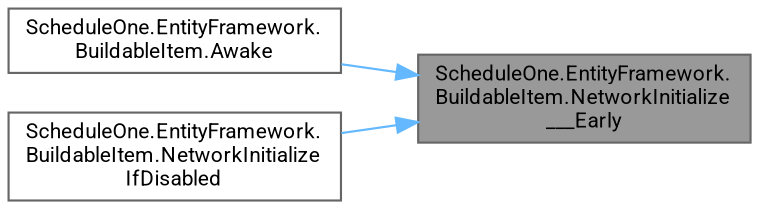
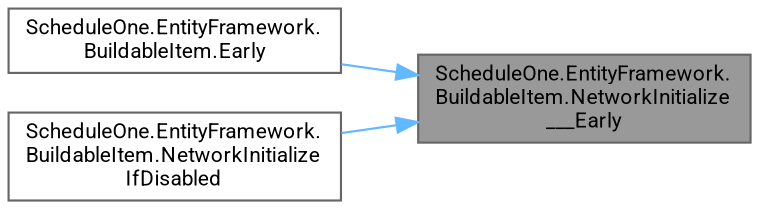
node "ScheduleOne.EntityFramework. BuildableItem.Awake": label "ScheduleOne.EntityFramework. BuildableItem.Awake" -> "ScheduleOne.EntityFramework. BuildableItem.Early"
